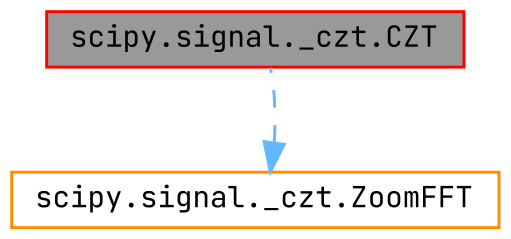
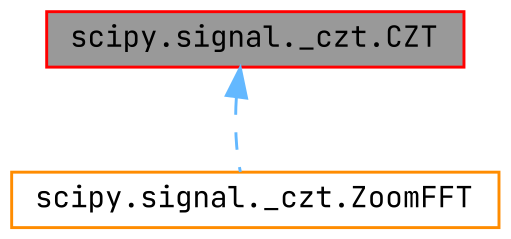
edge "scipy.signal._czt.CZT" -> "scipy.signal._czt.ZoomFFT": reversed
